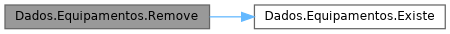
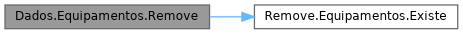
node "Dados.Equipamentos.Existe": label "Dados.Equipamentos.Existe" -> "Remove.Equipamentos.Existe"
